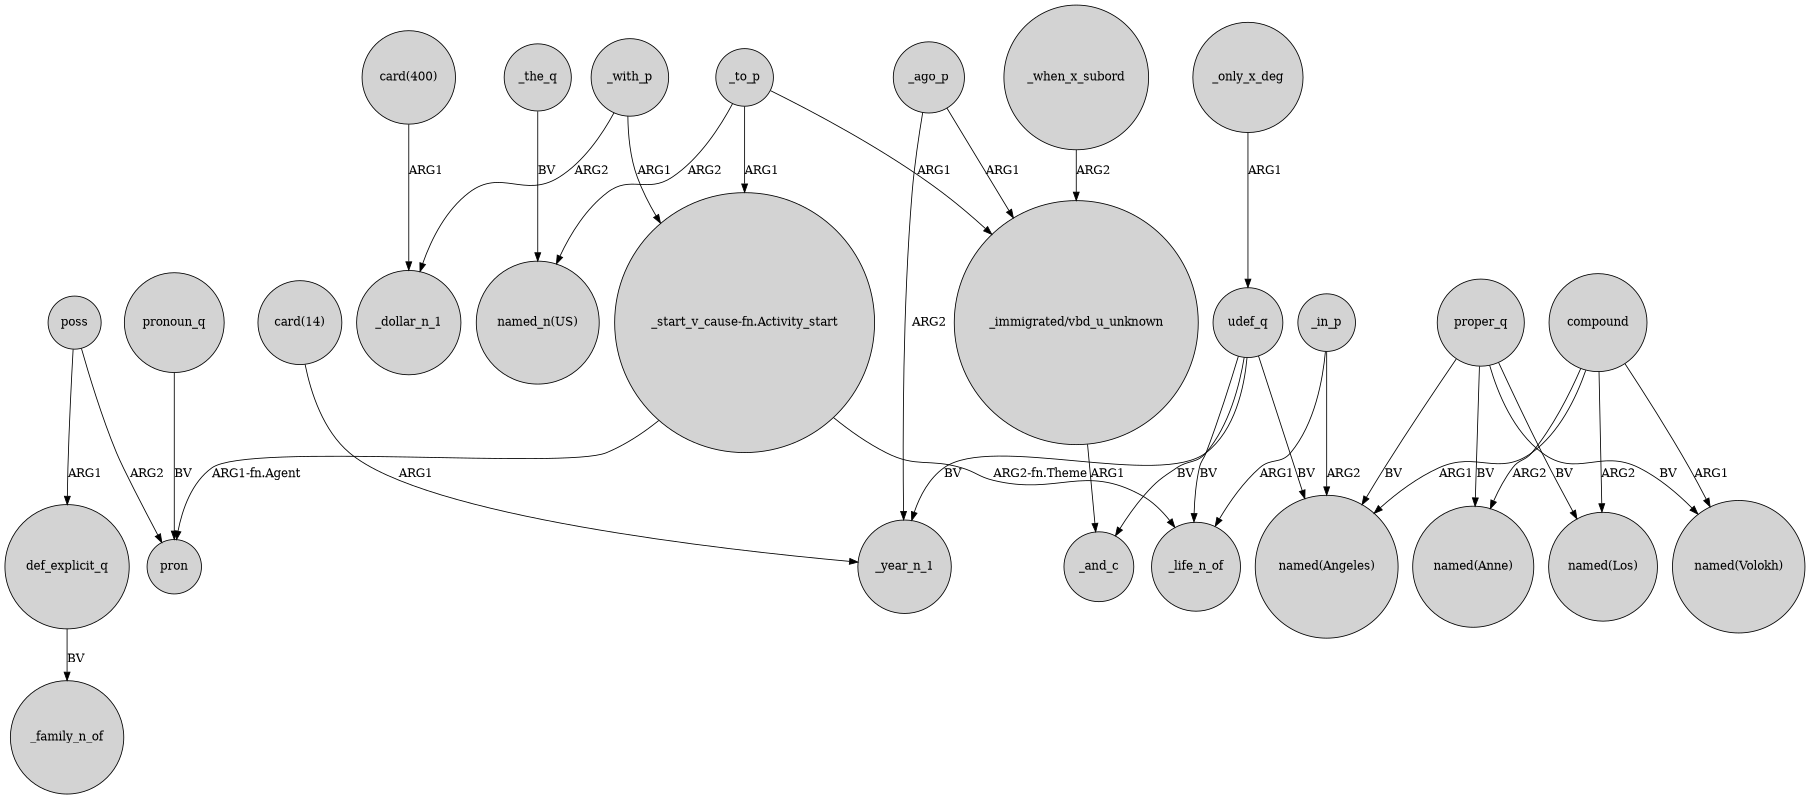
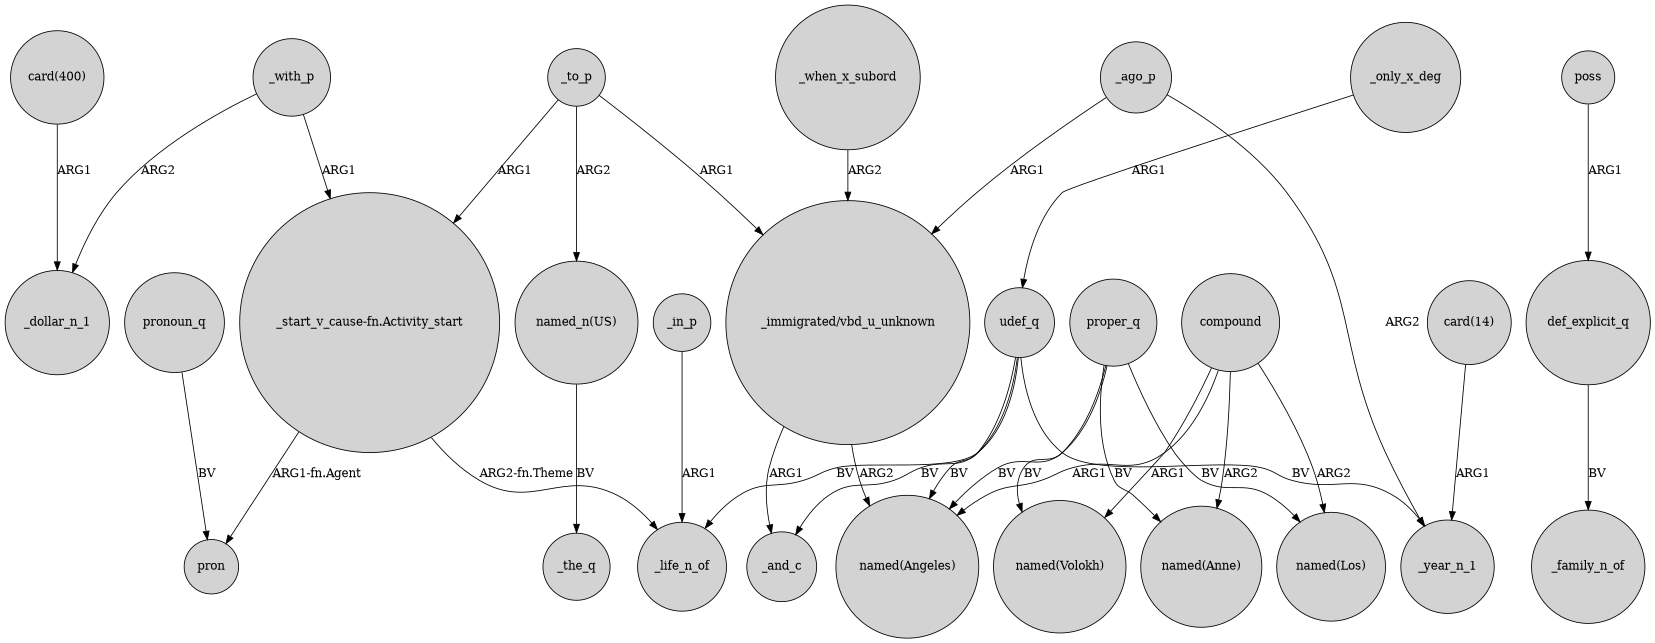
edge "_the_q" -> "named_n(US)": reversed
edge "_in_p" -> "named(Angeles)": now "_immigrated/vbd_u_unknown" -> "named(Angeles)"
edge "poss" -> "pron": removed, label "ARG2"
